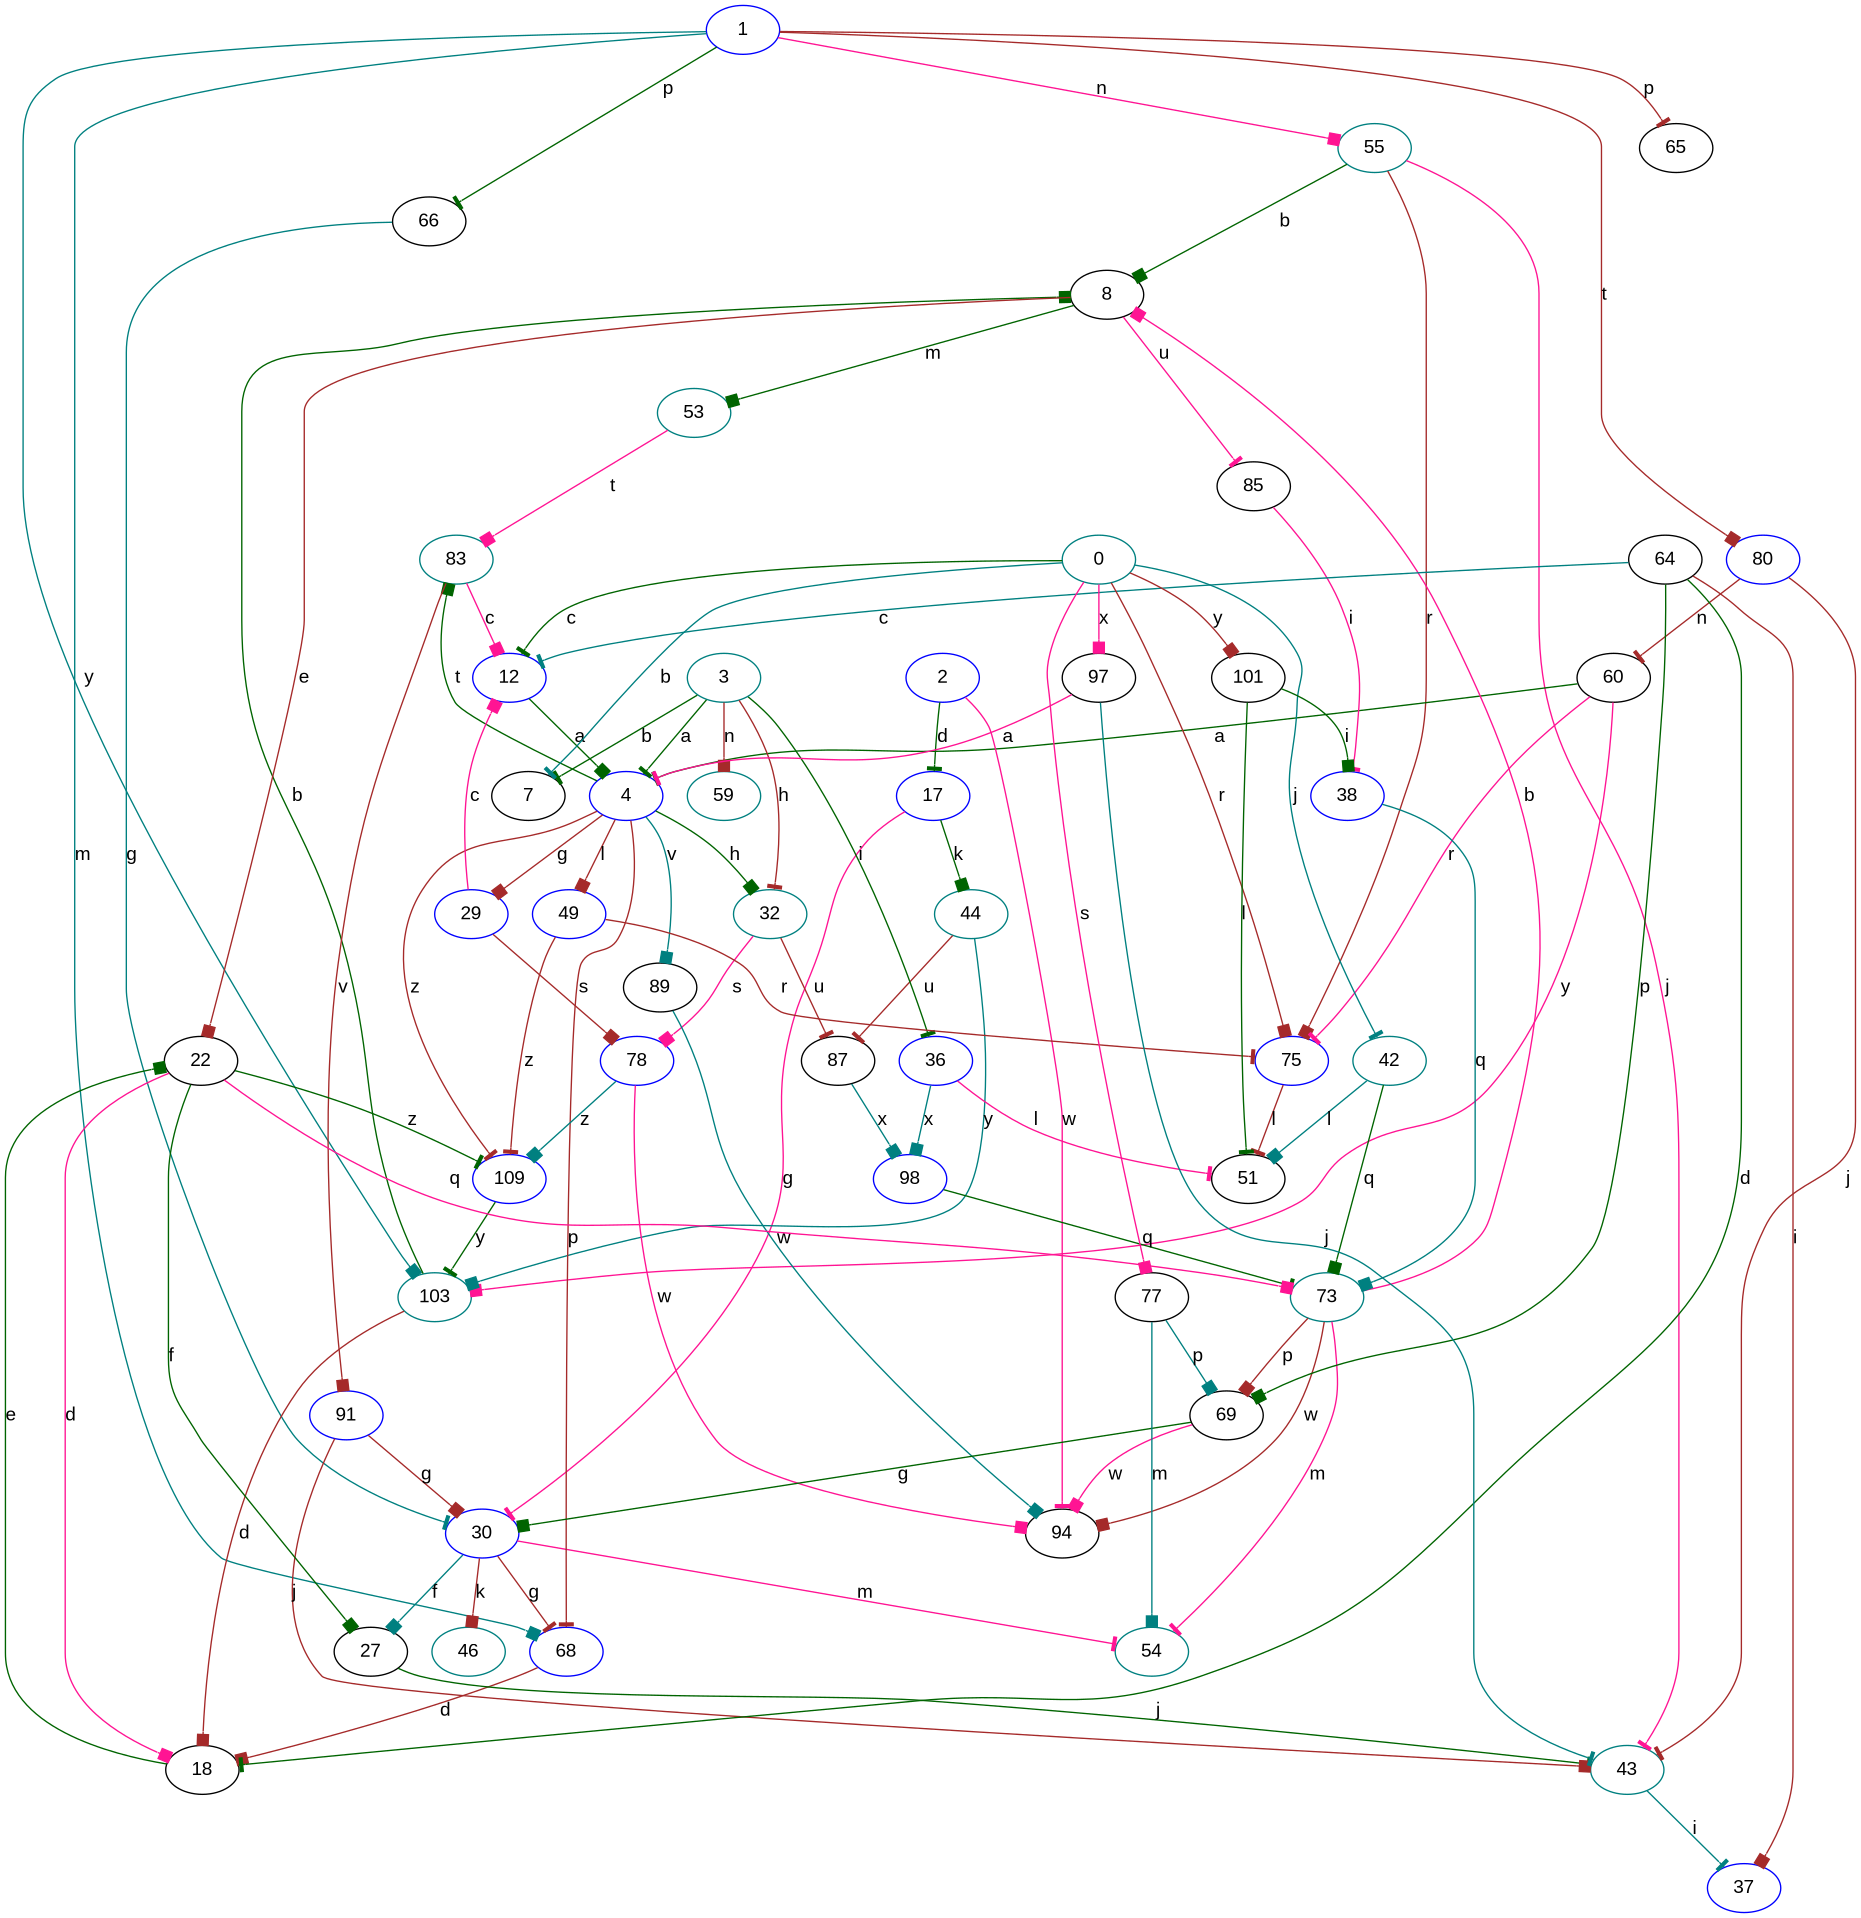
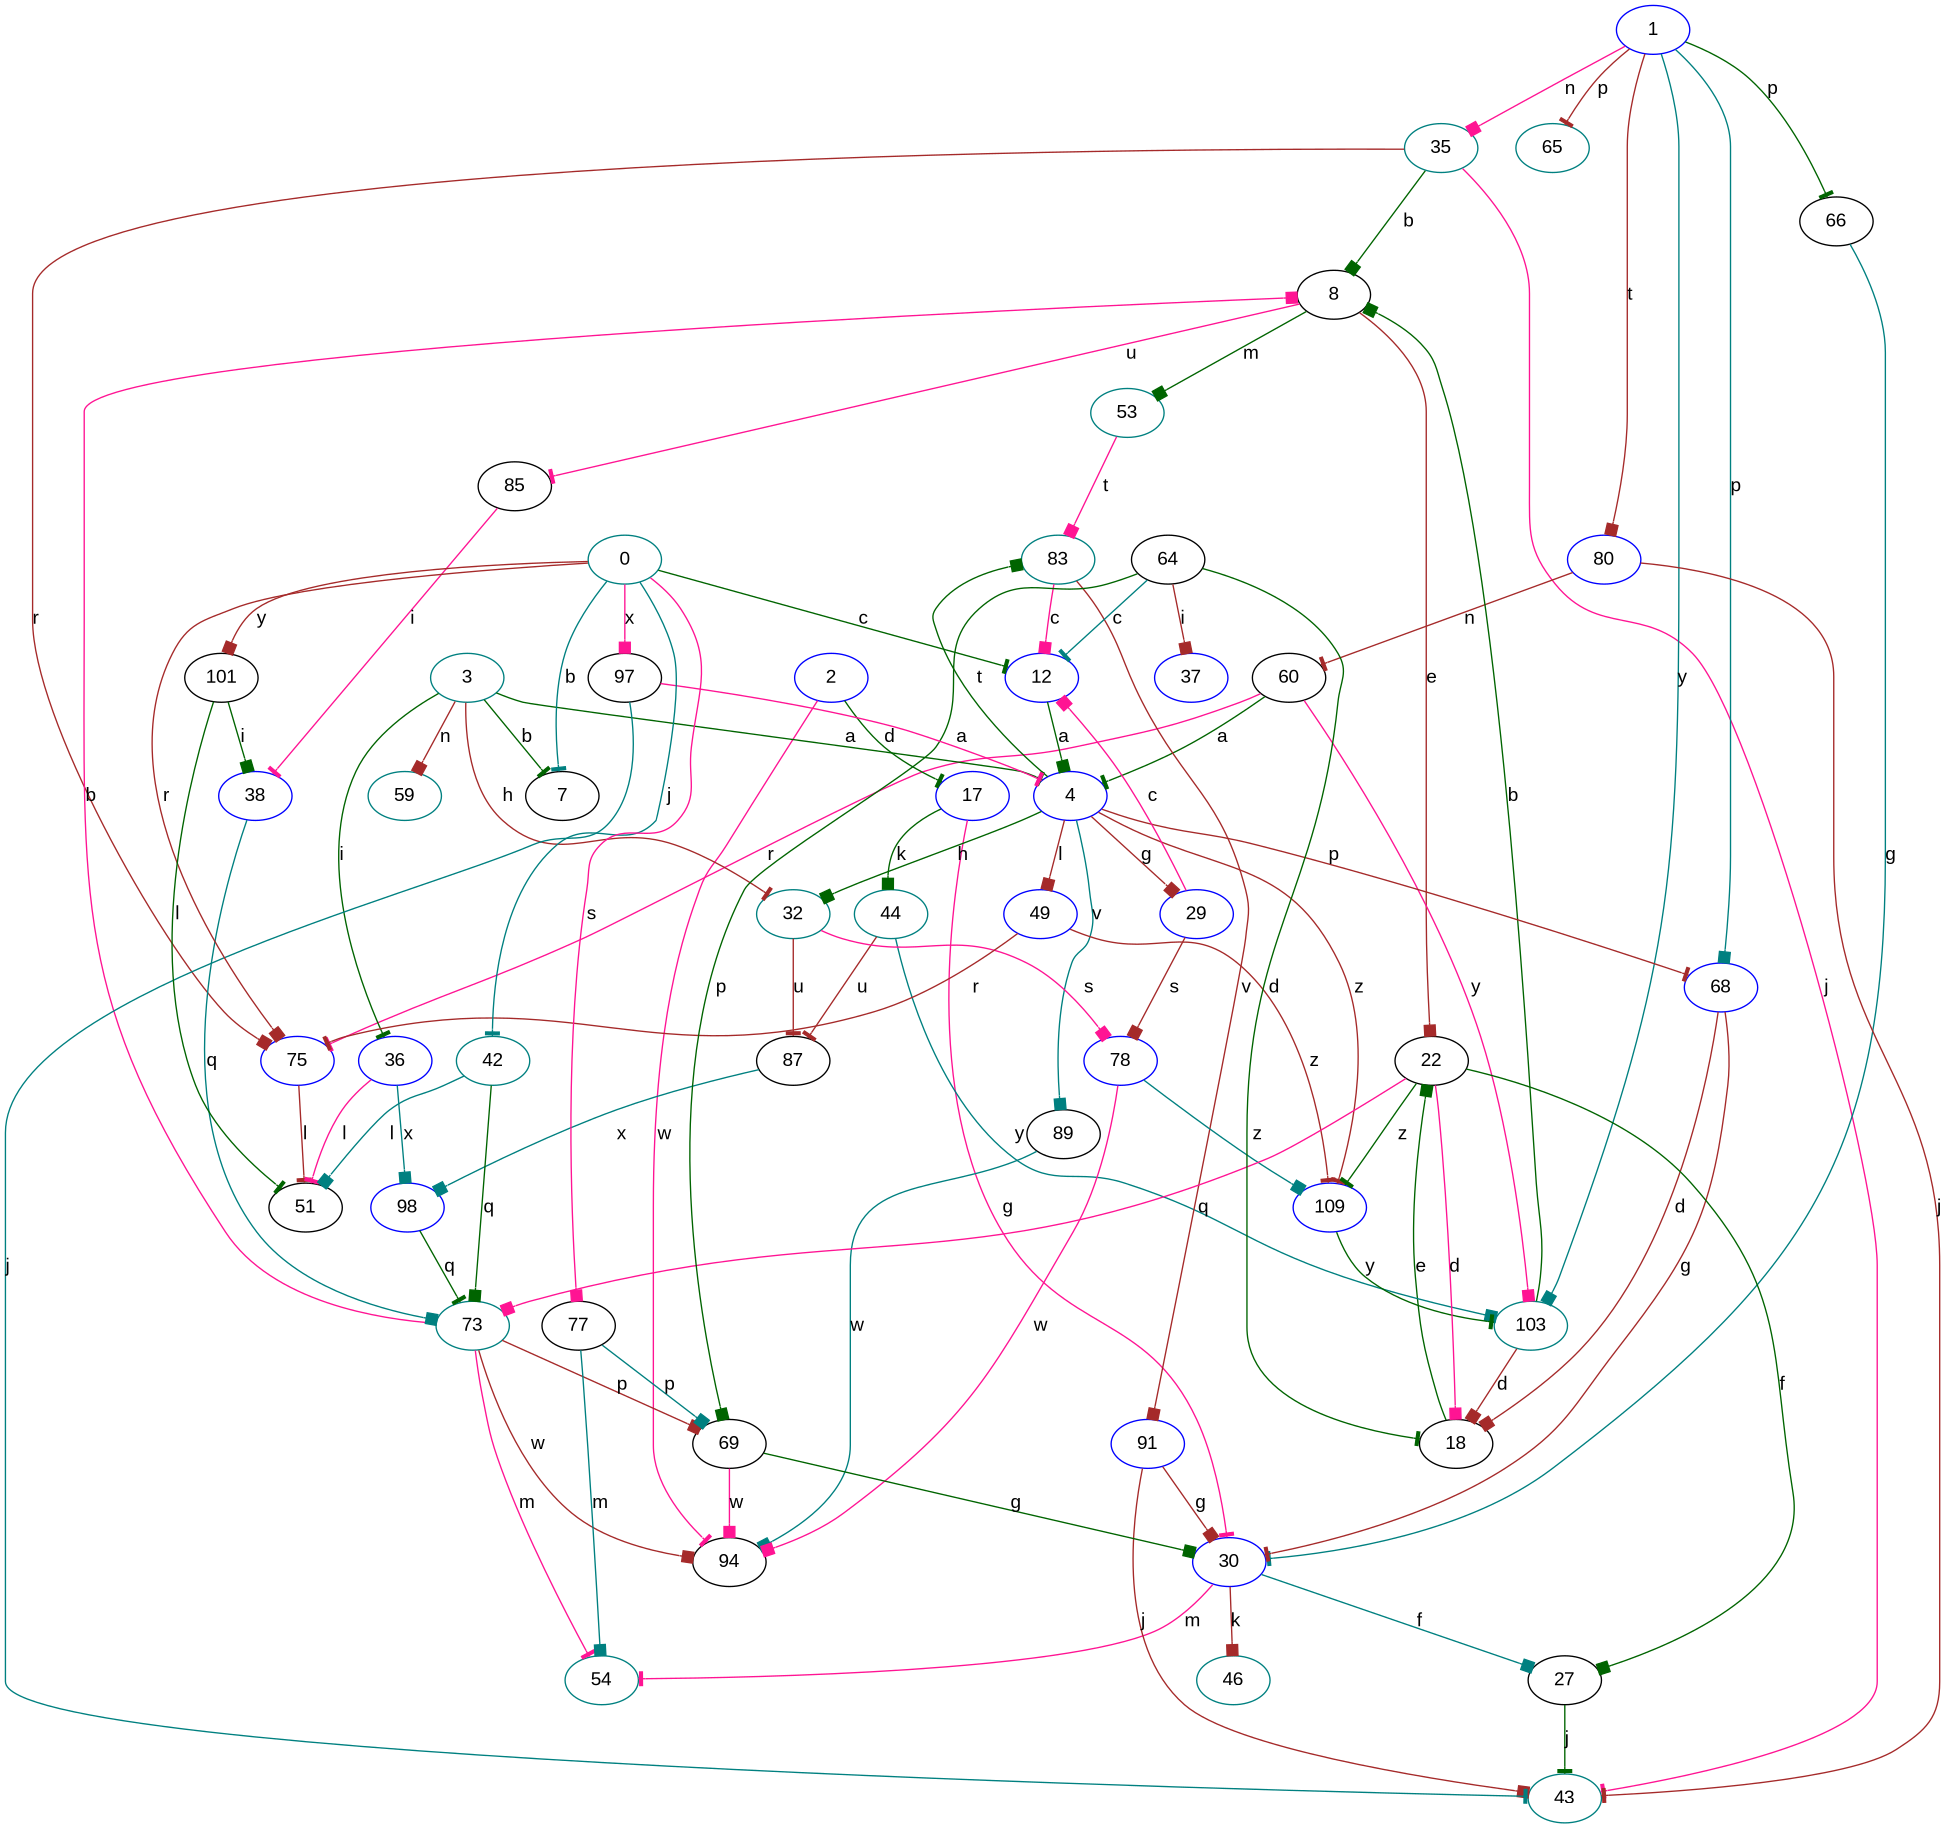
node "55": label "55" -> "35"
node "65": color black -> teal
edge "1" -> "68": label "m" -> "p"
edge "30" -> "68": reversed
edge "43" -> "37": removed, label "i"
